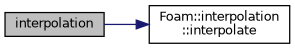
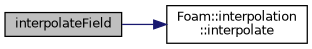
node "interpolation": label "interpolation" -> "interpolateField"
